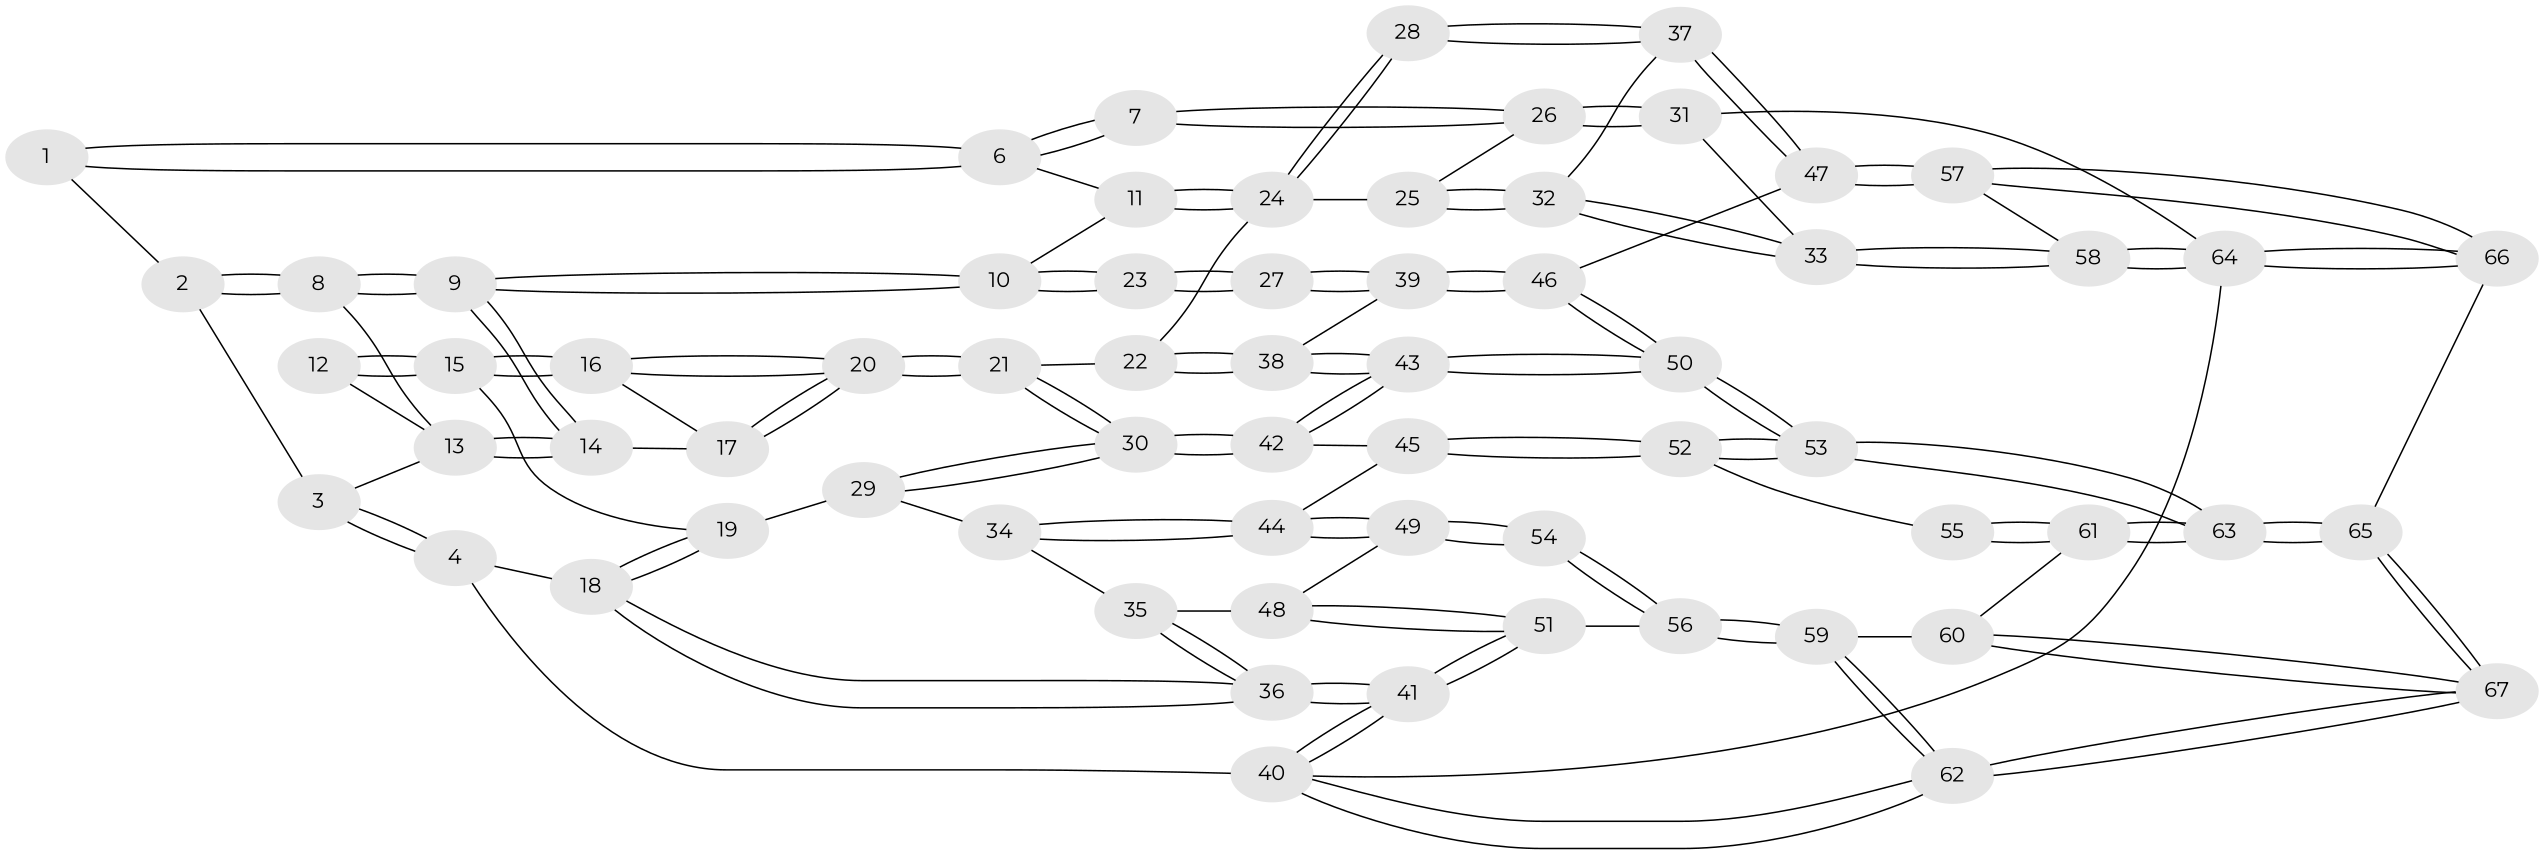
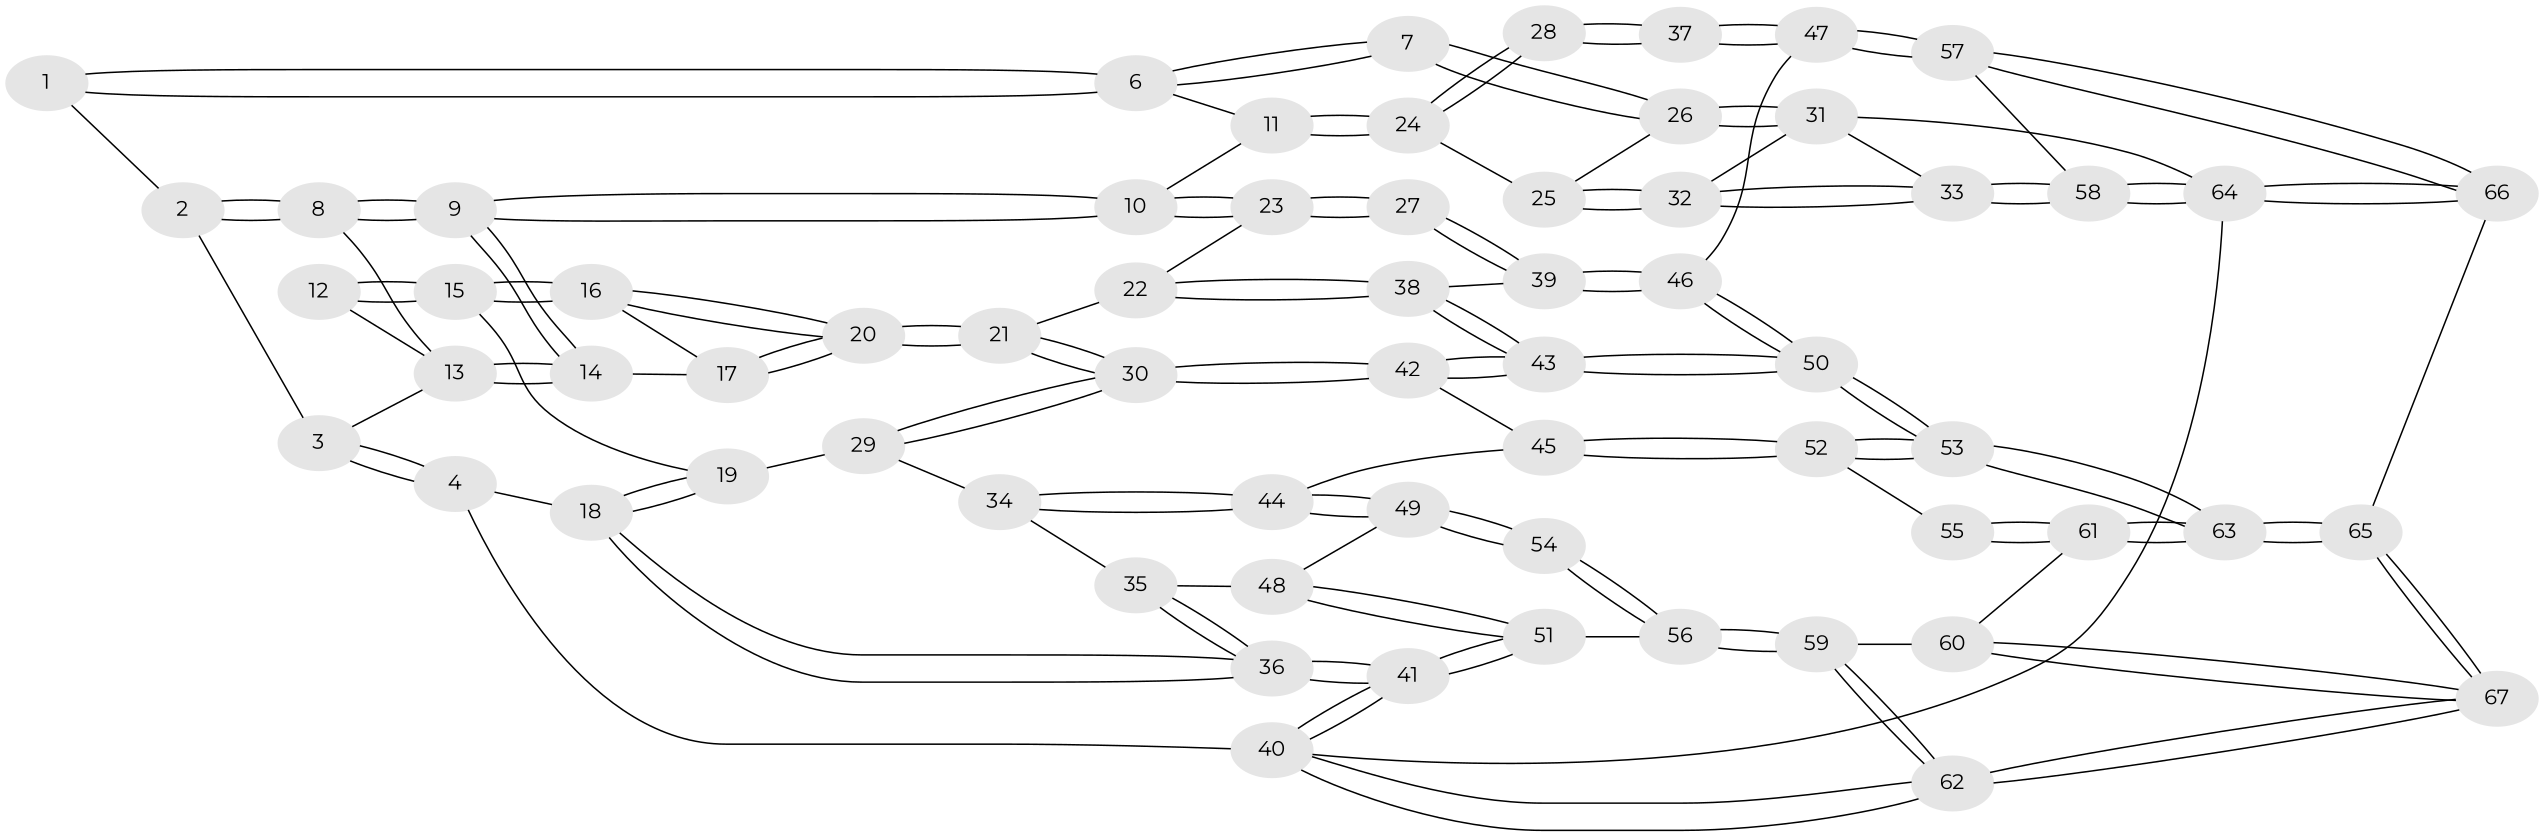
edge "37" -- "32": now "31" -- "32"
edge "24" -- "22": now "23" -- "22"
